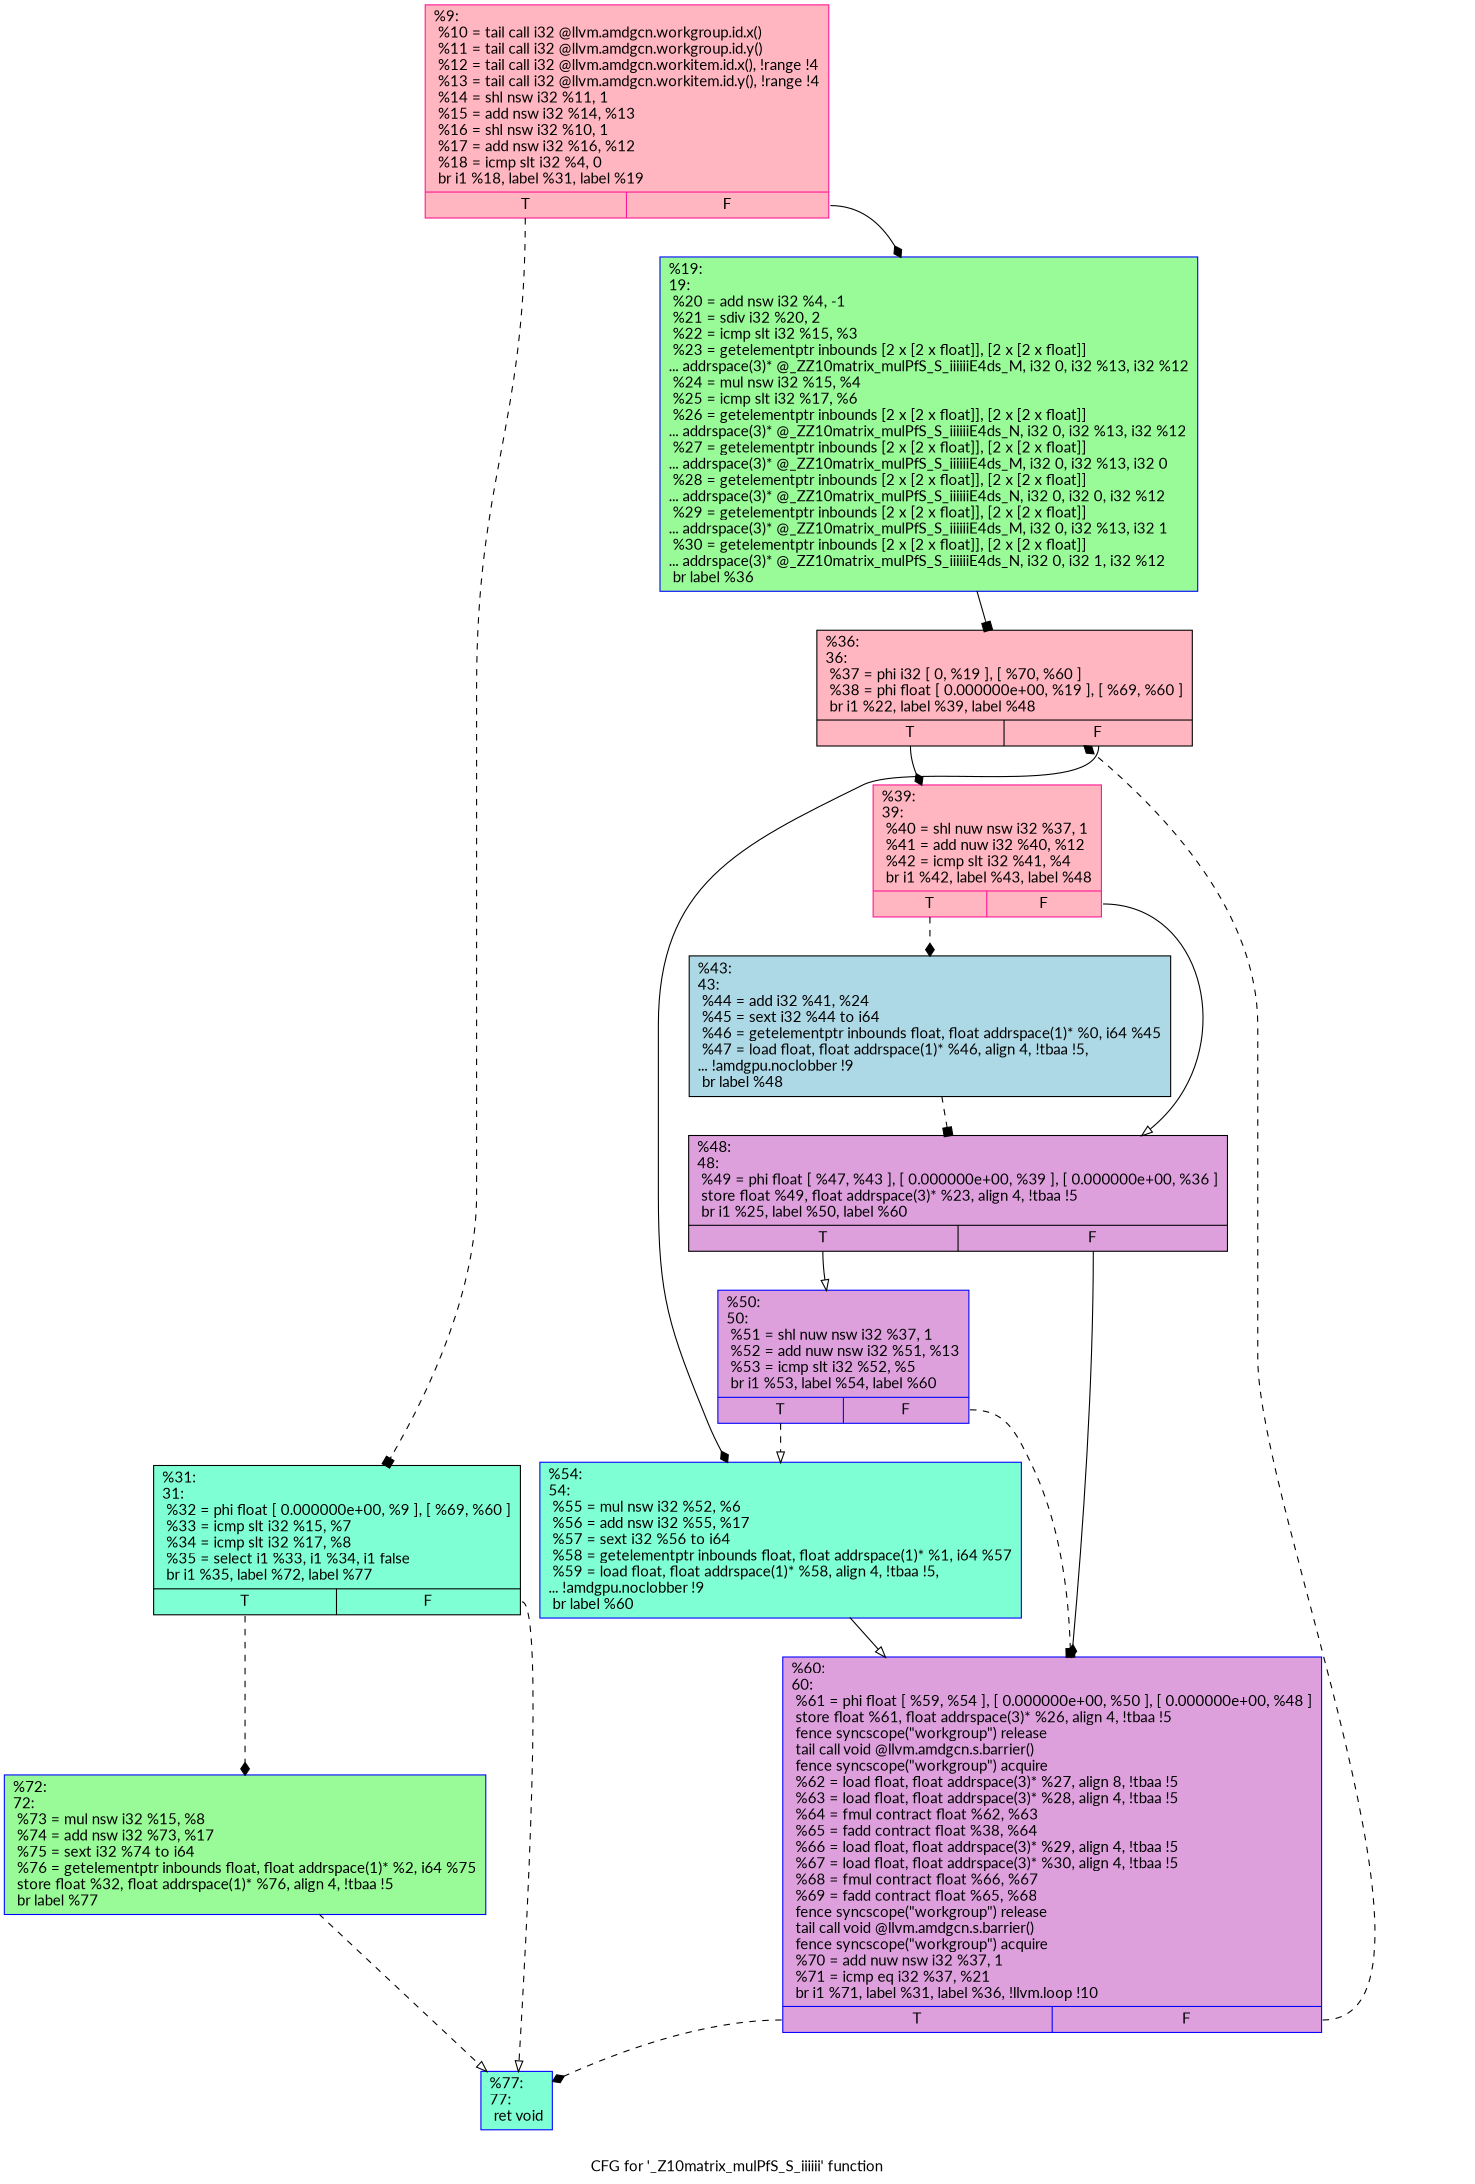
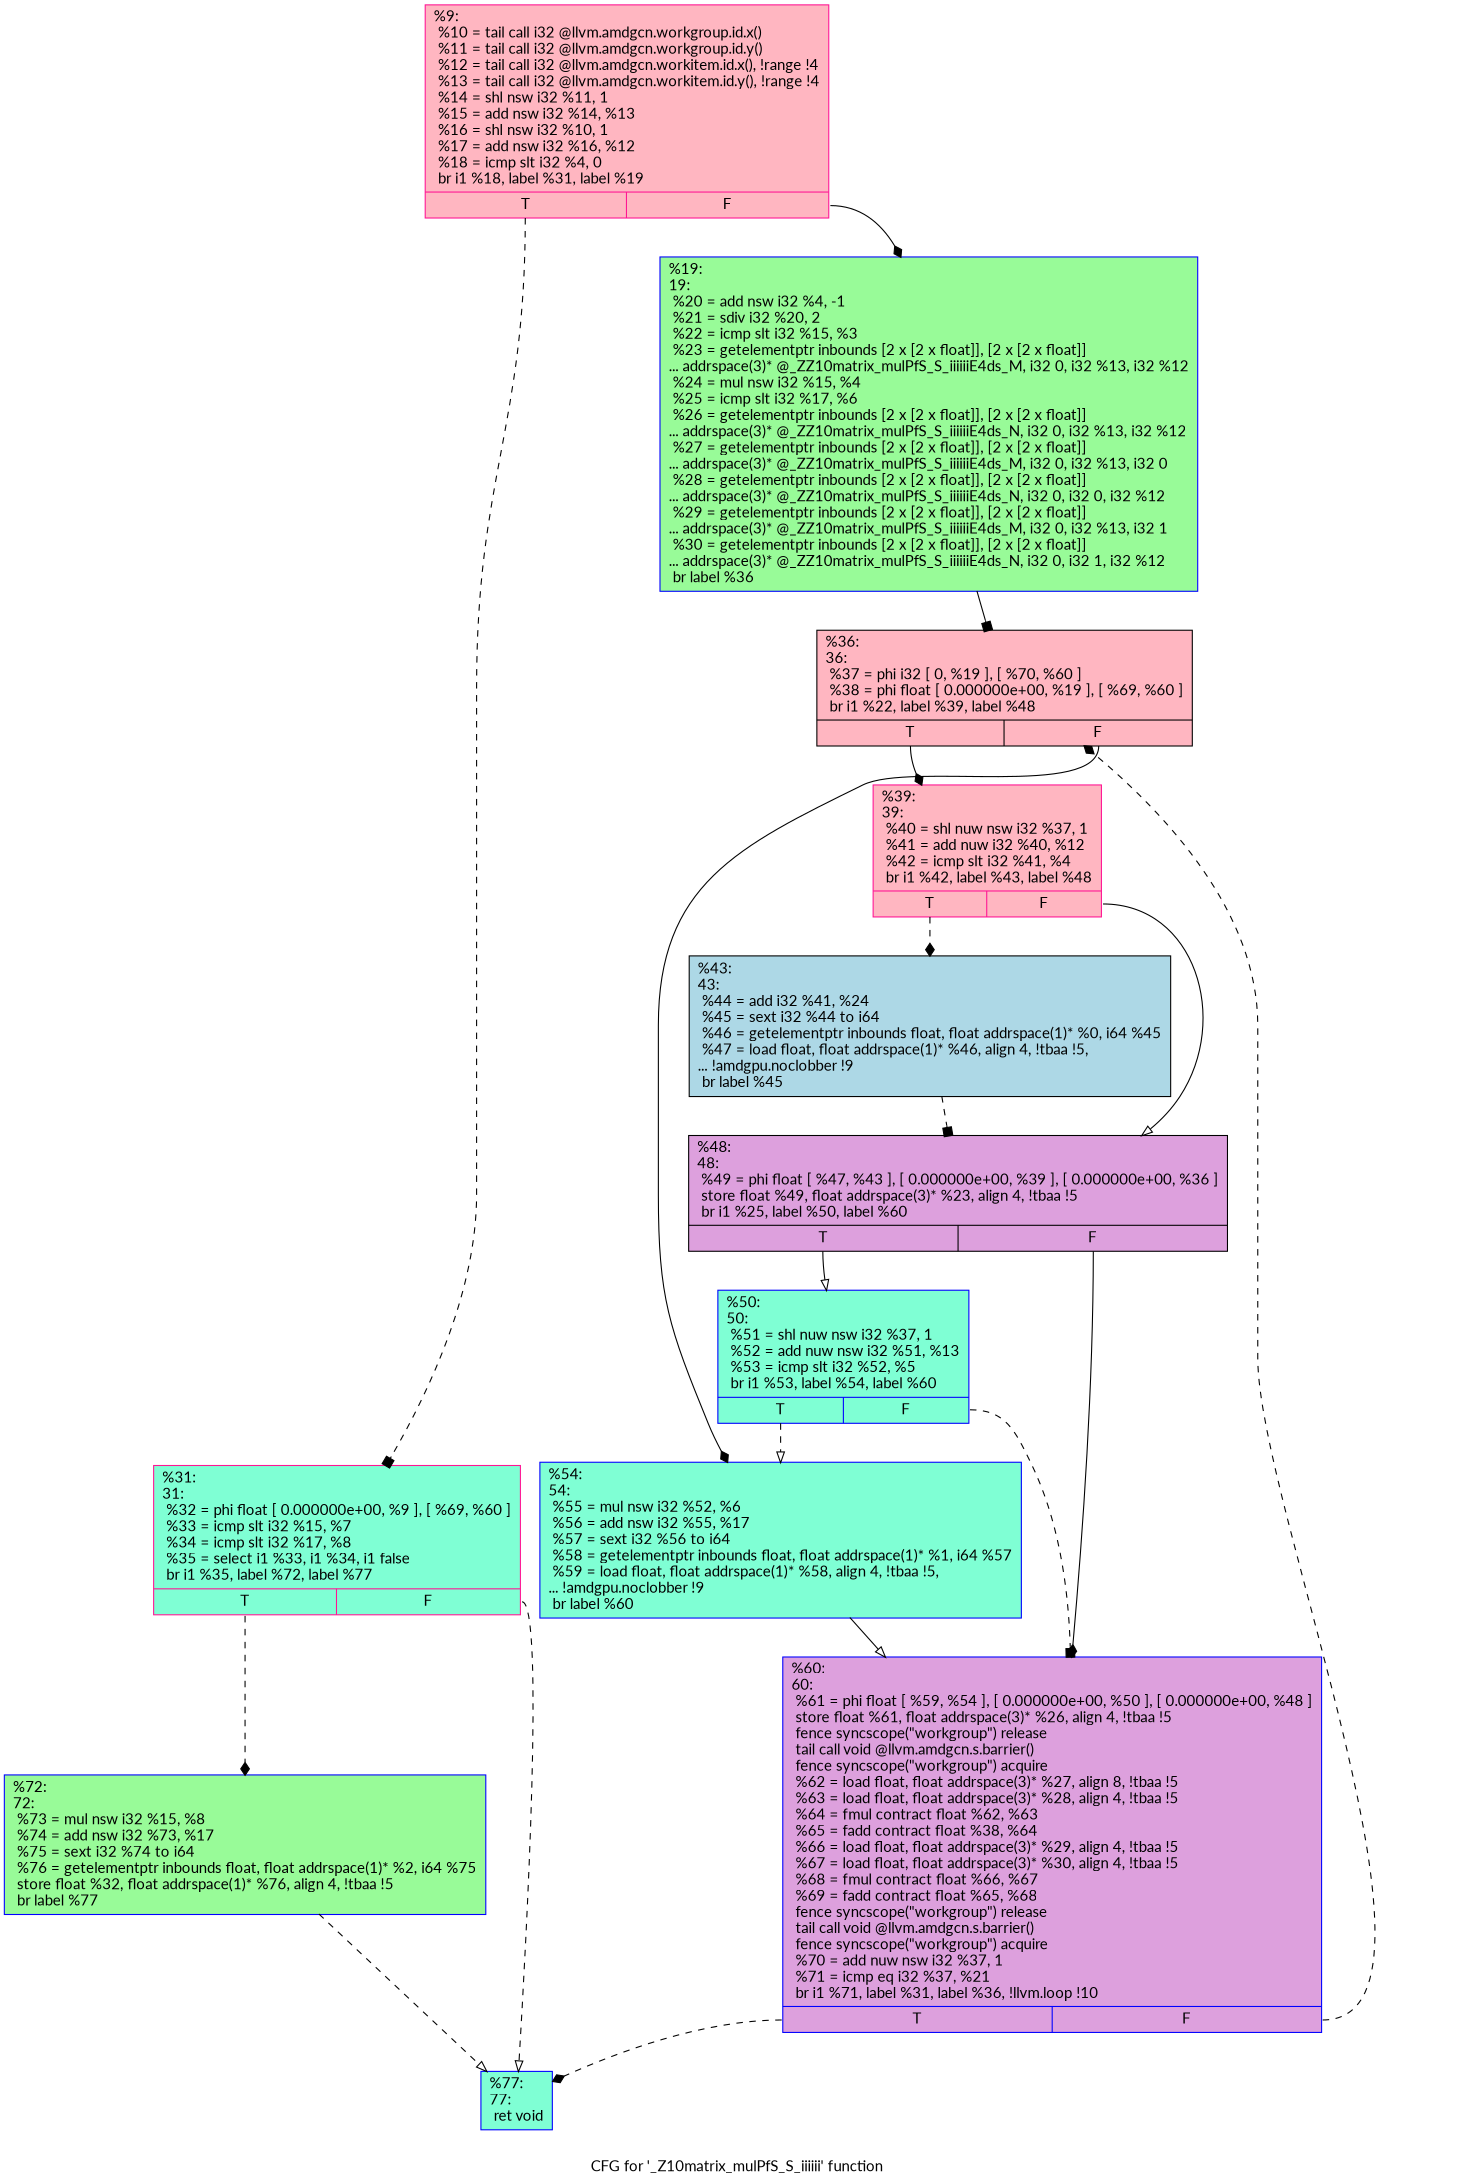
node "%43:": text "br label %48" -> "br label %45"
node "%50:": fillcolor plum -> aquamarine
node "%31:": color black -> deeppink
